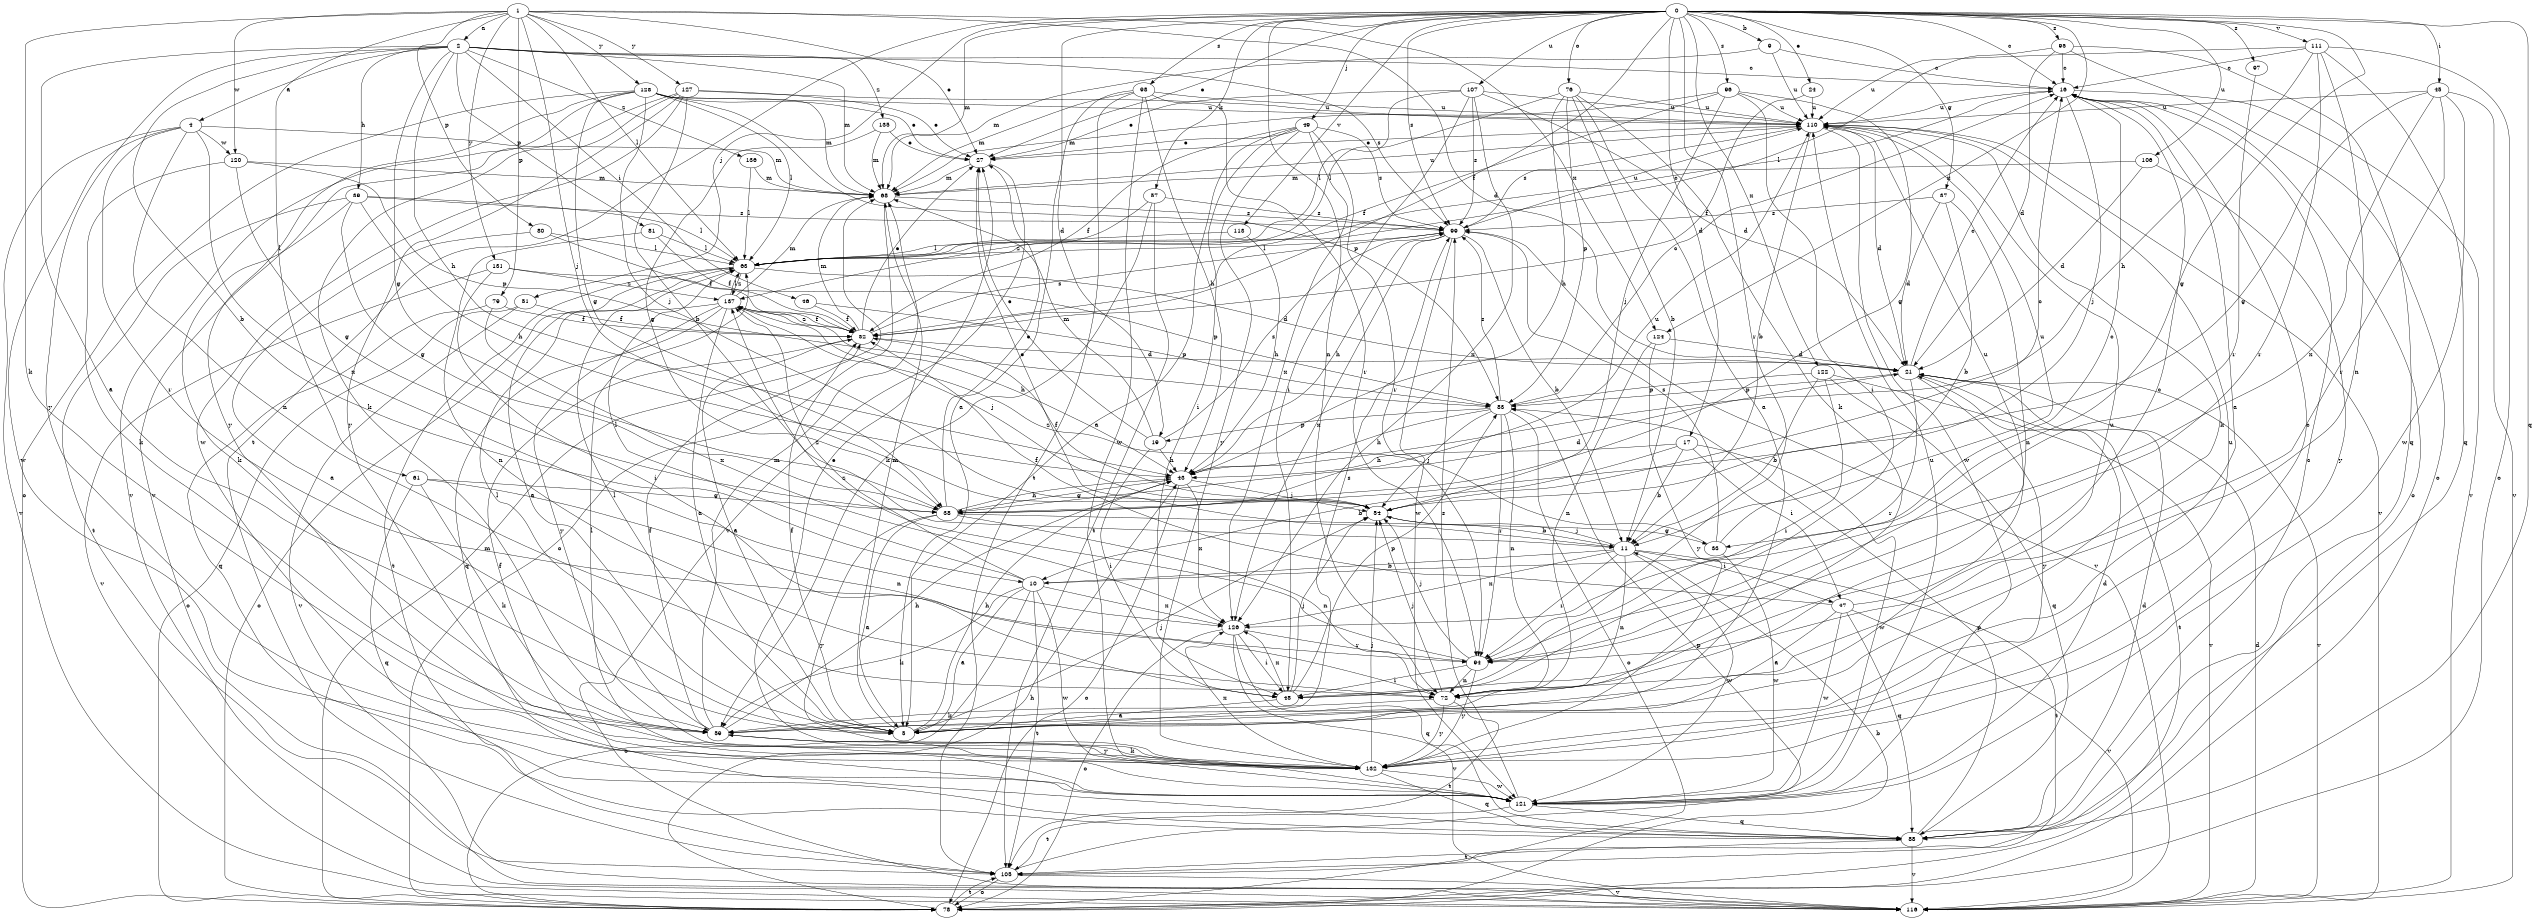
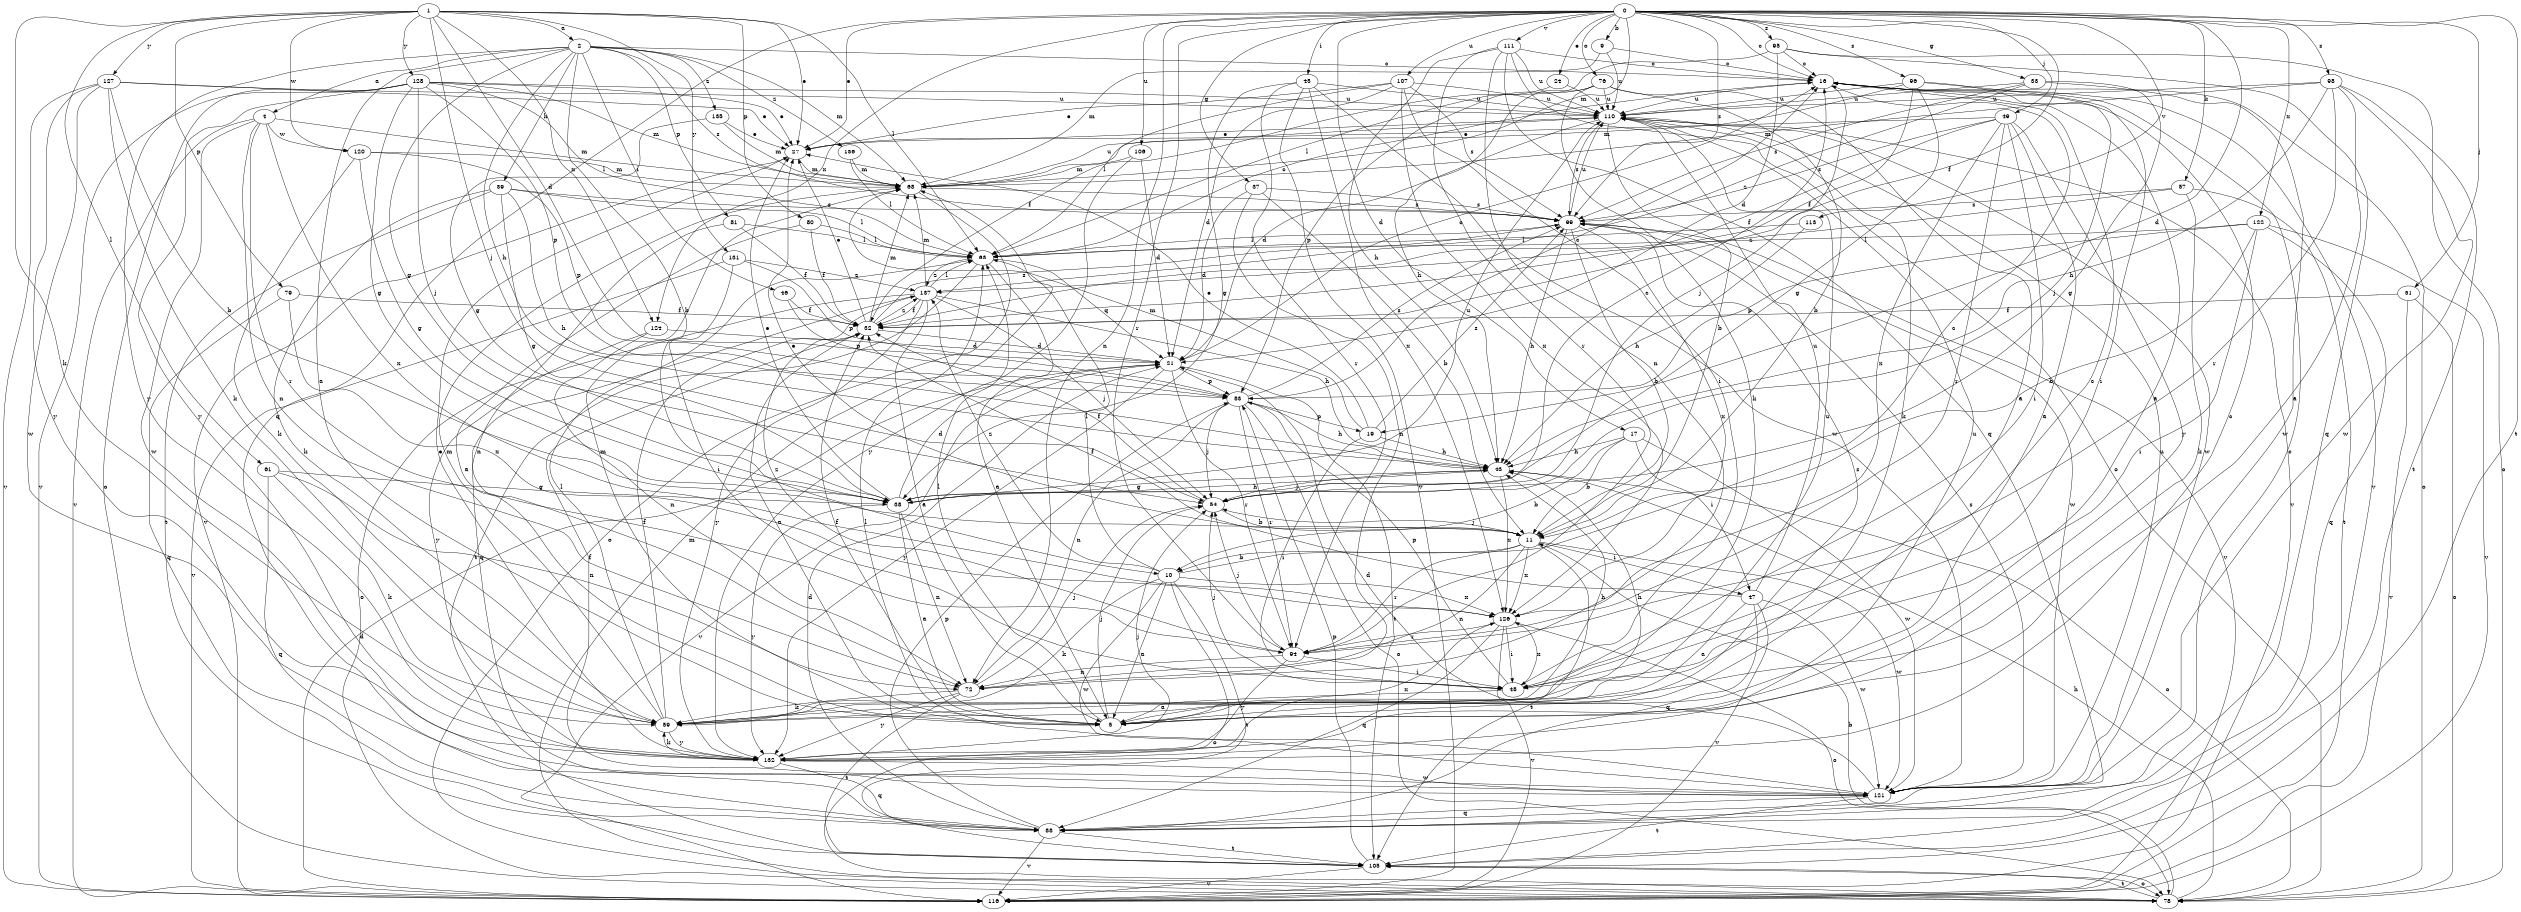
node "97": removed
edge "76" -> "63": now "122" -> "63"
edge "63" -> "21": label "d" -> "q"
edge "38" -> "33": reversed
